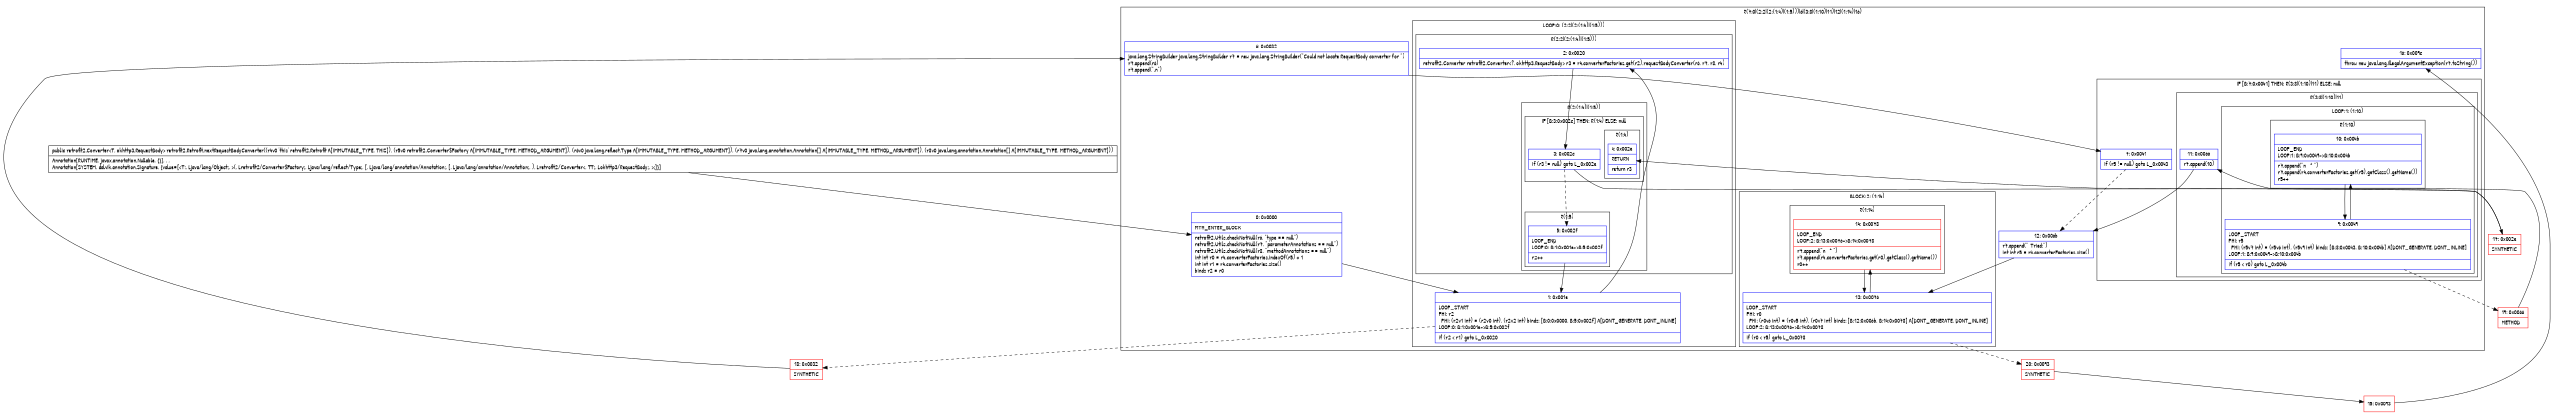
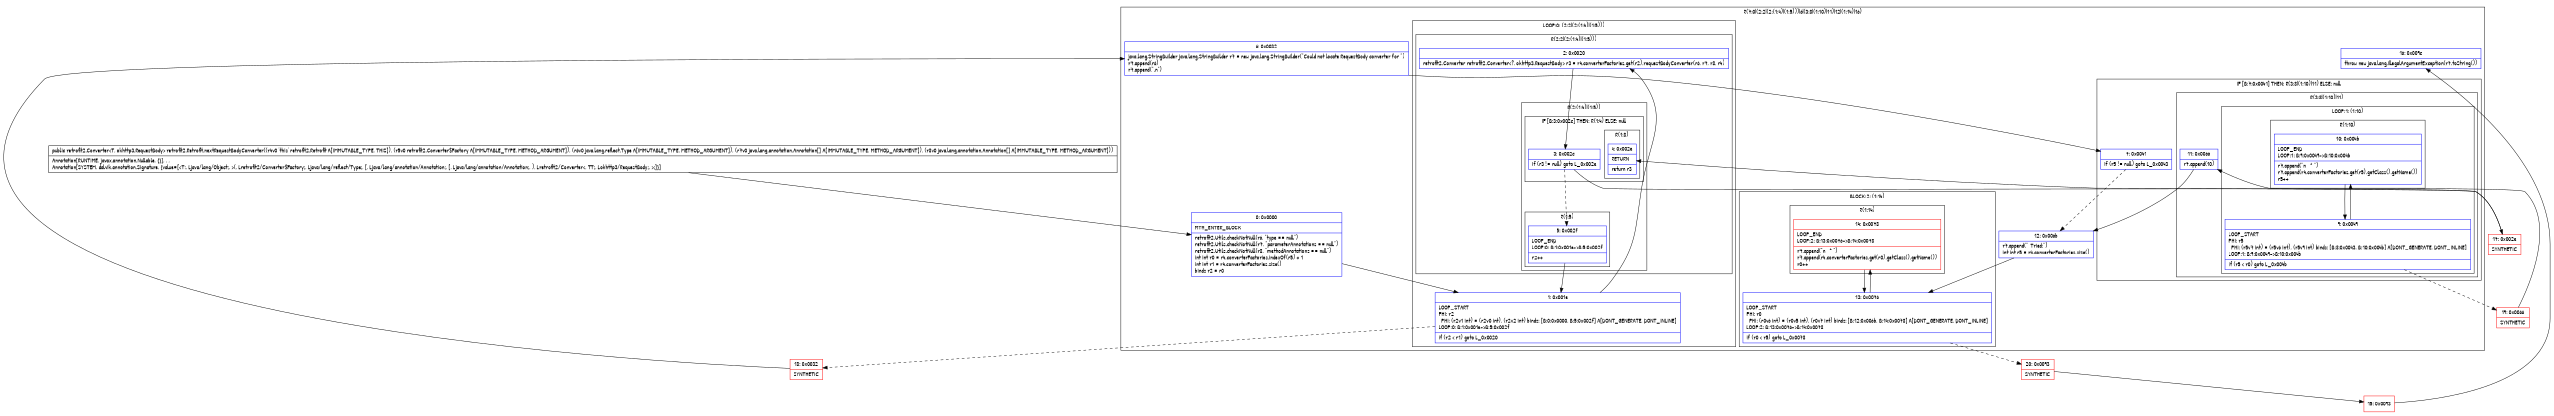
cluster "R(1:4)": label "R(1:4)" -> "R(1:8)"
node "19: 0x0066": text "METHOD" -> "SYNTHETIC"
